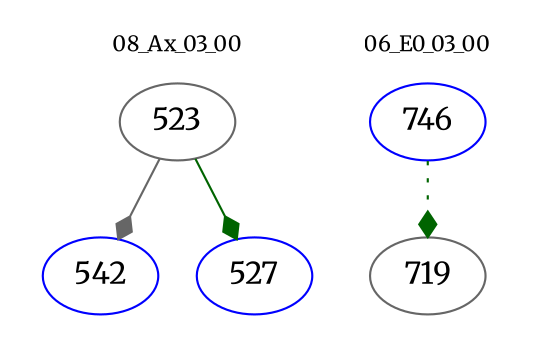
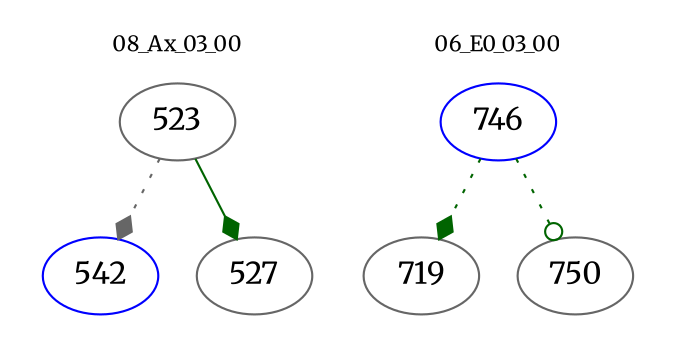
edge "523" -> "542": style solid -> dotted
node "527": color blue -> gray40
node "750": added
